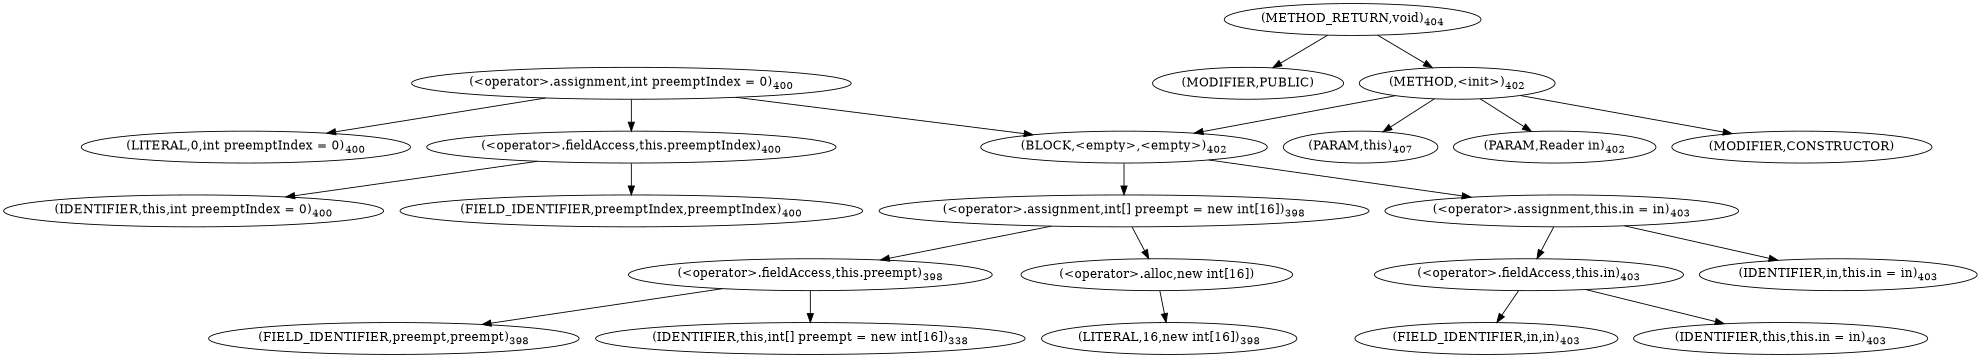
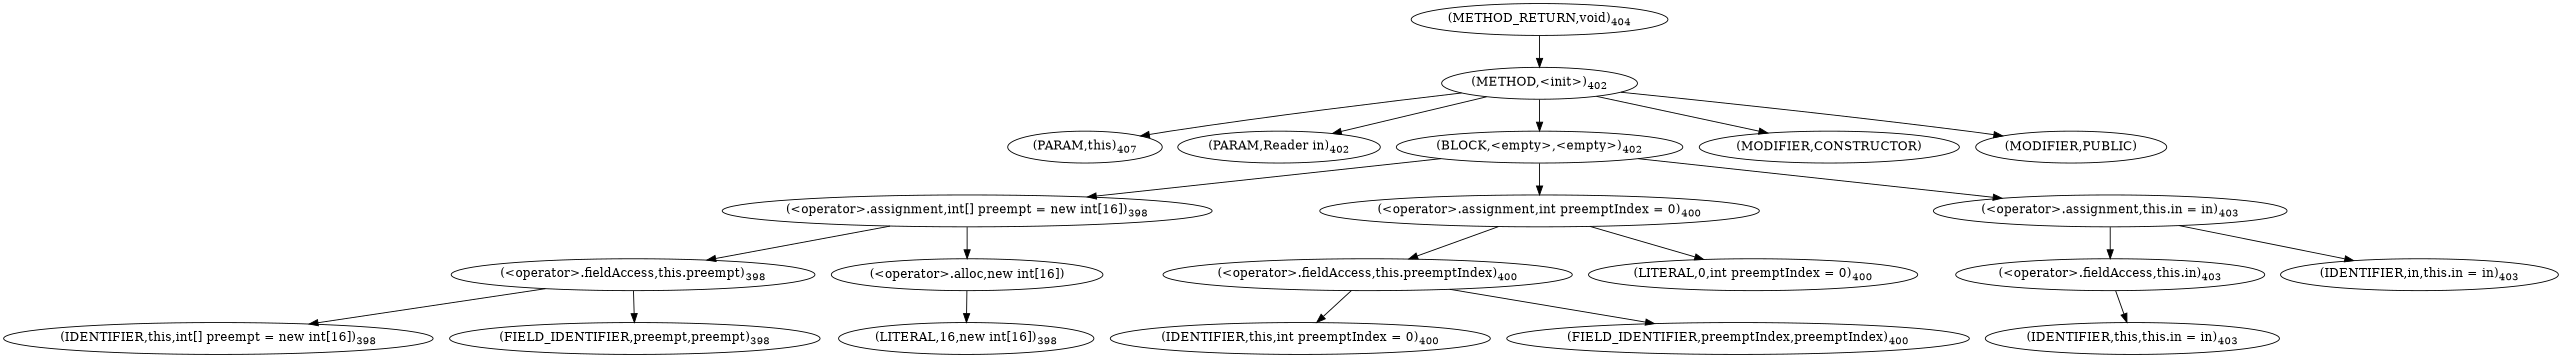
edge "(METHOD_RETURN,void)" -> "(MODIFIER,PUBLIC)": now "(METHOD,<init>)" -> "(MODIFIER,PUBLIC)"
edge "(<operator>.assignment,int preemptIndex = 0)" -> "(BLOCK,<empty>,<empty>)": reversed
node "(IDENTIFIER,this,int[] preempt = new int[16])": text "338" -> "398"
node "(FIELD_IDENTIFIER,in,in)": removed
